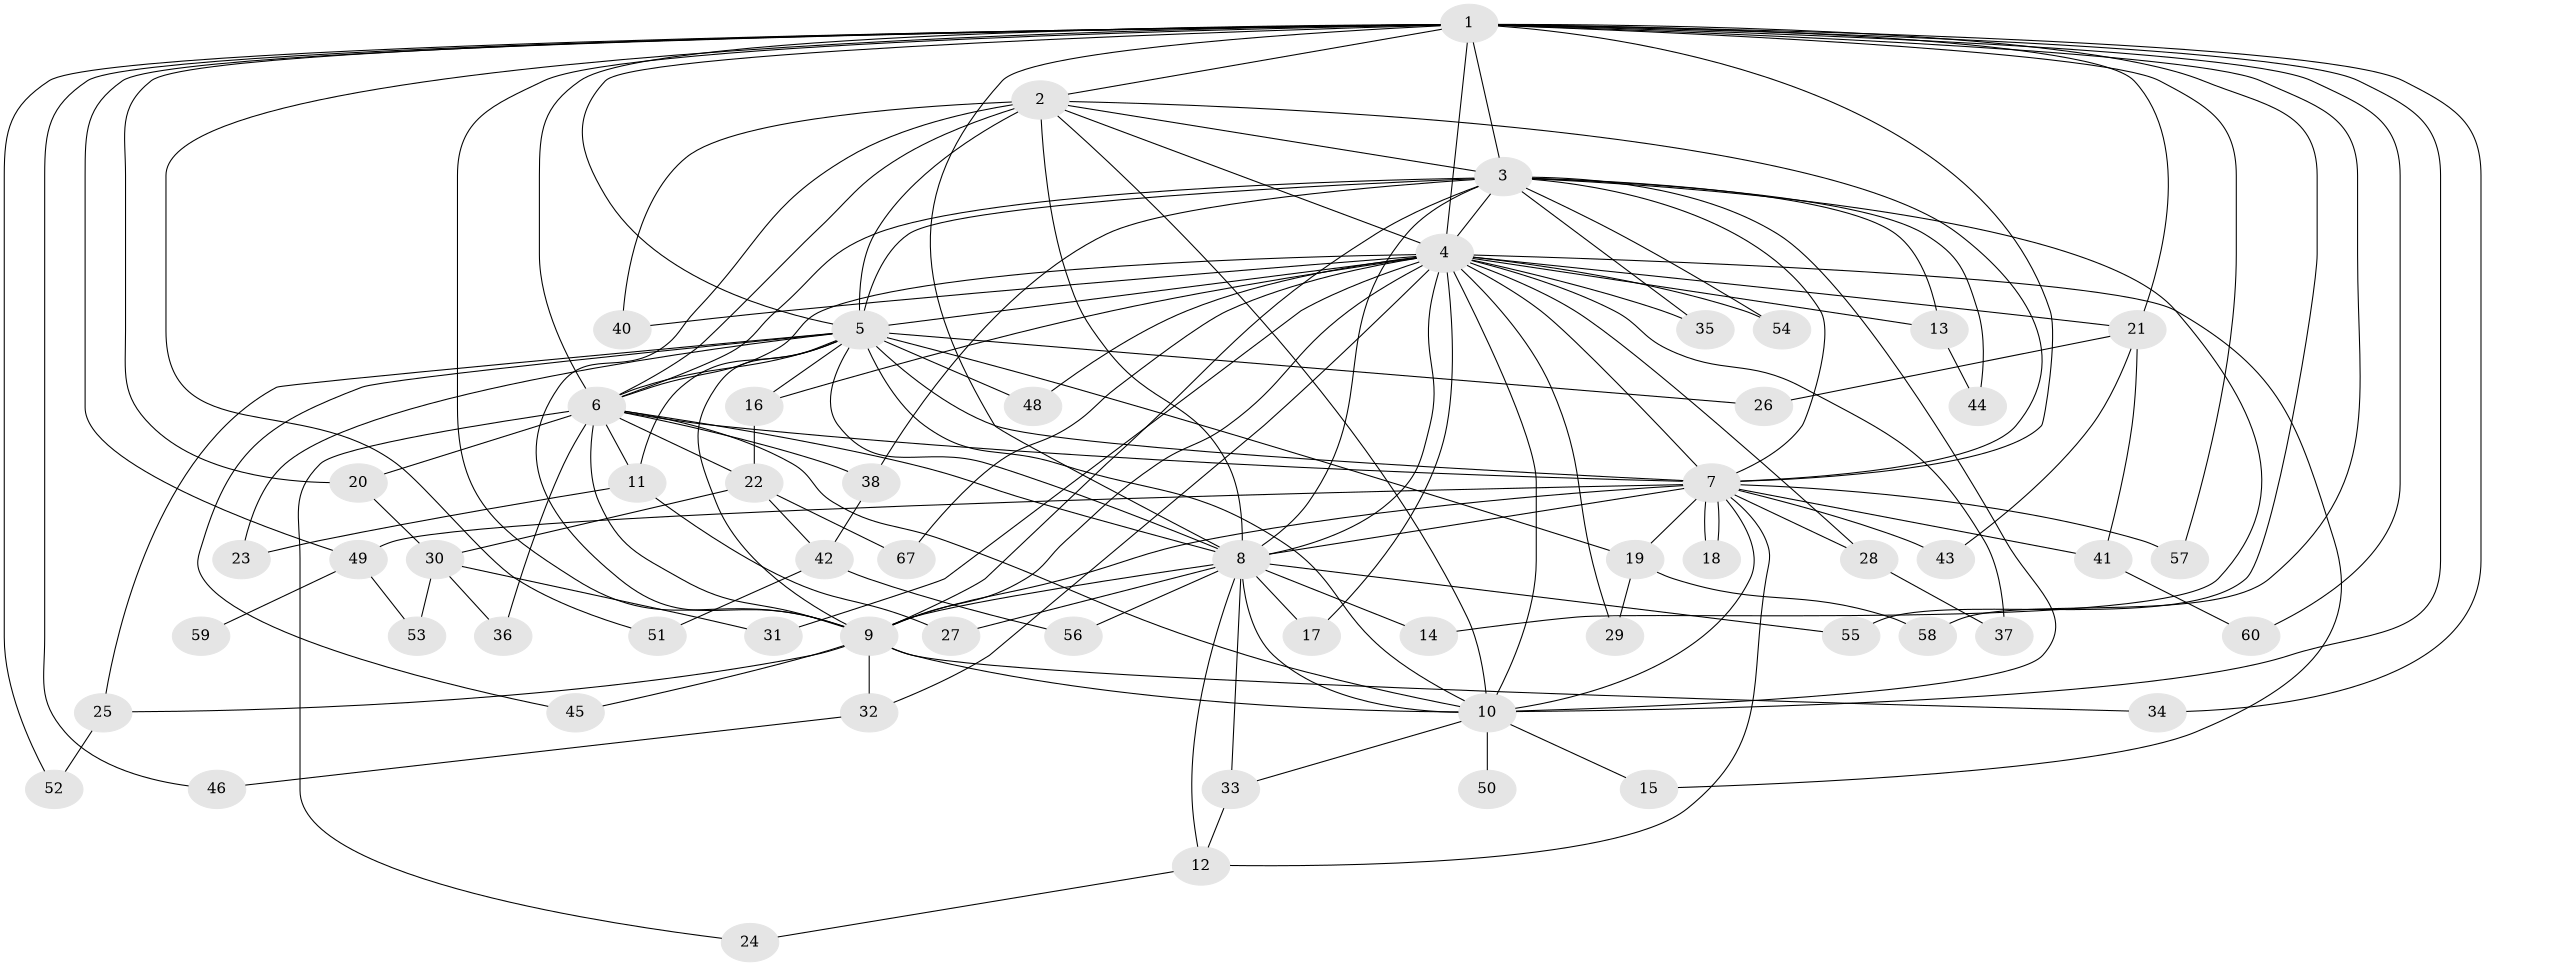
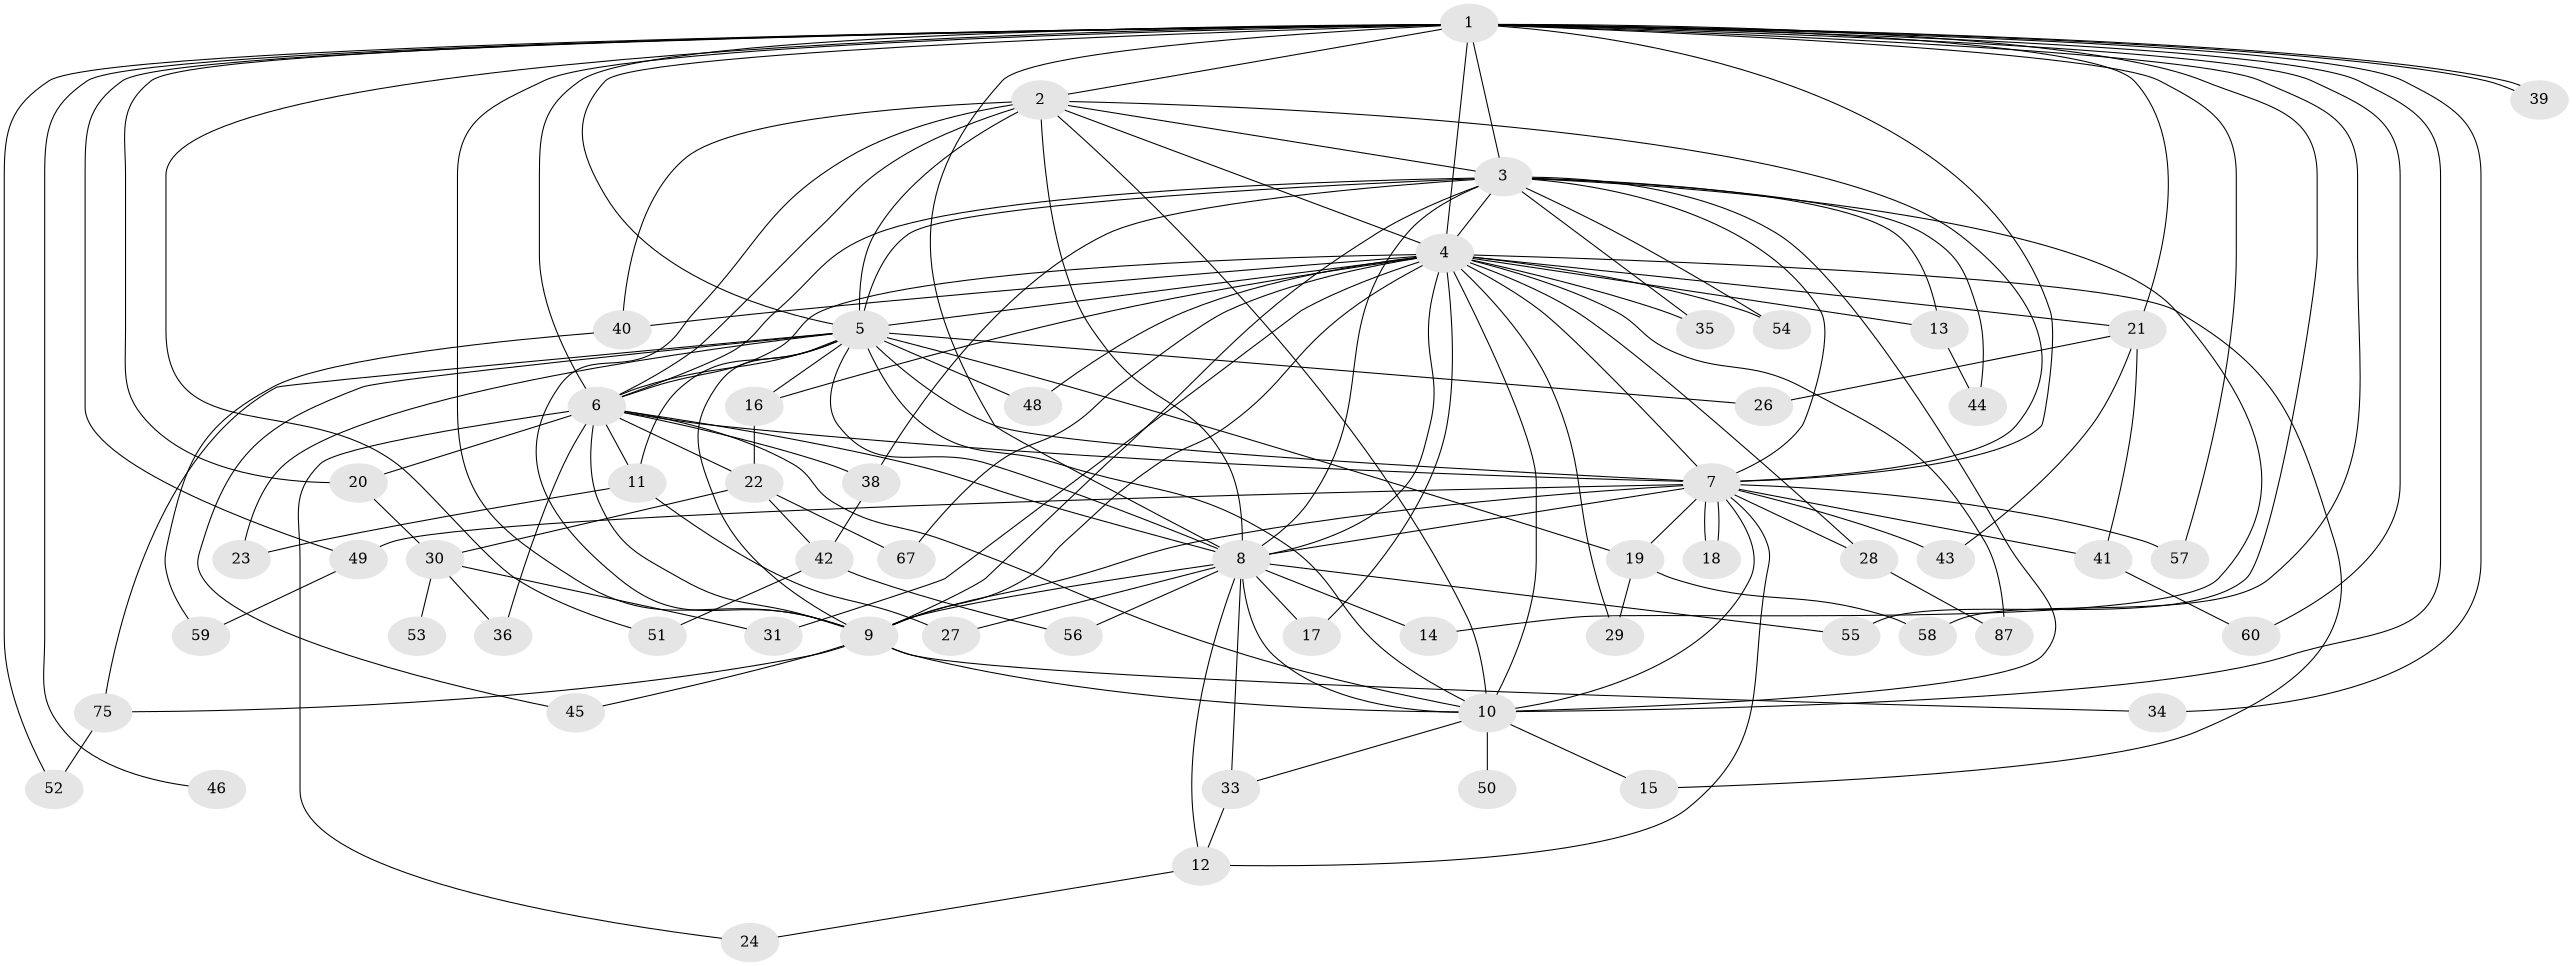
node "39": added
edge "40" -- "59": added
edge "49" -- "53": removed
node "37": label "37" -> "87"
node "25": label "25" -> "75"
node "32": removed
